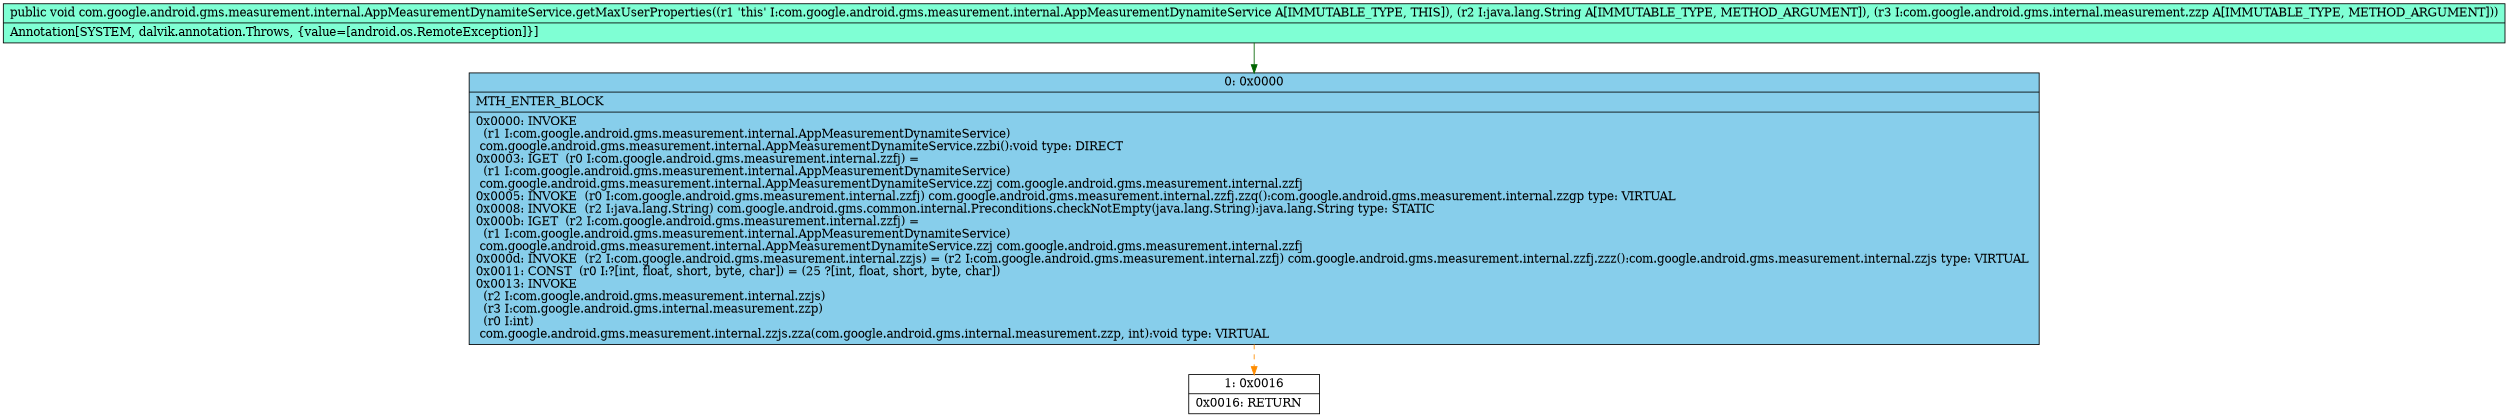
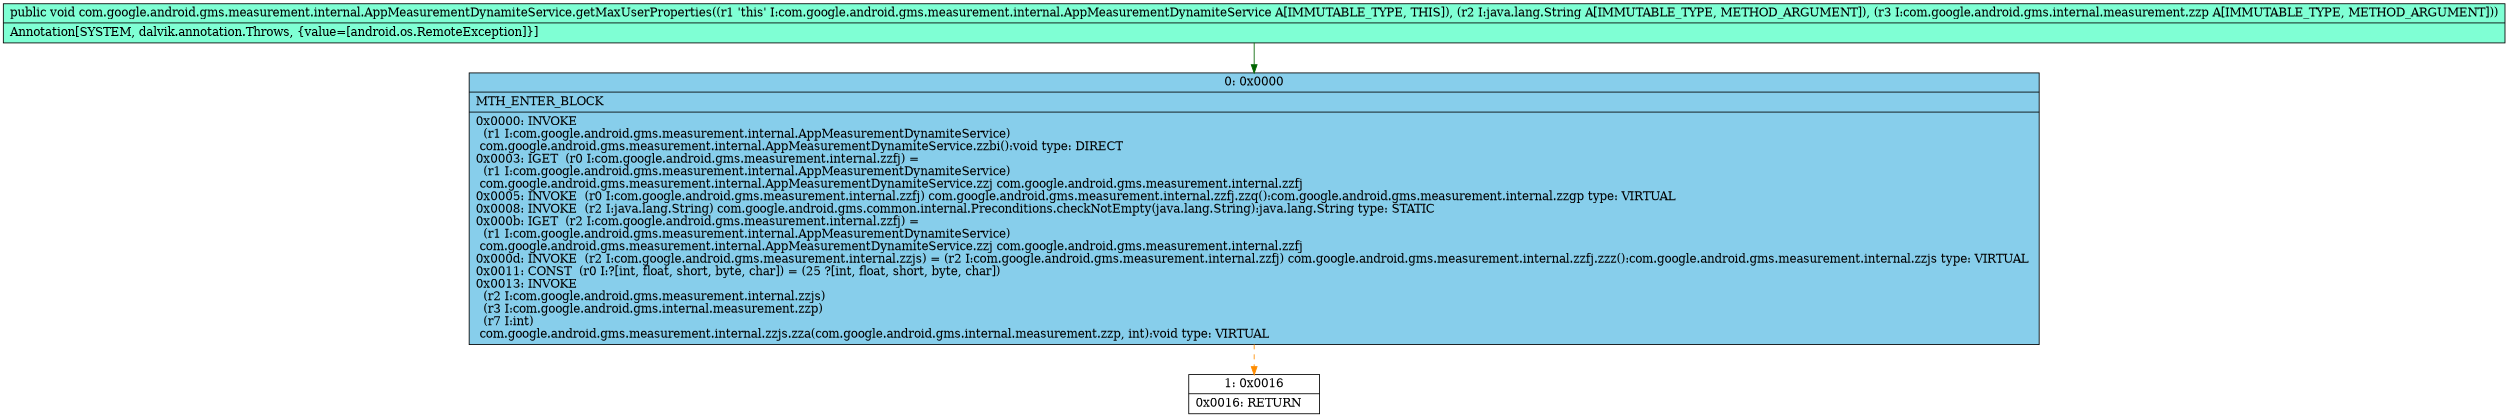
node "0: 0x0000": text "(r0 I:int)" -> "(r7 I:int)"
